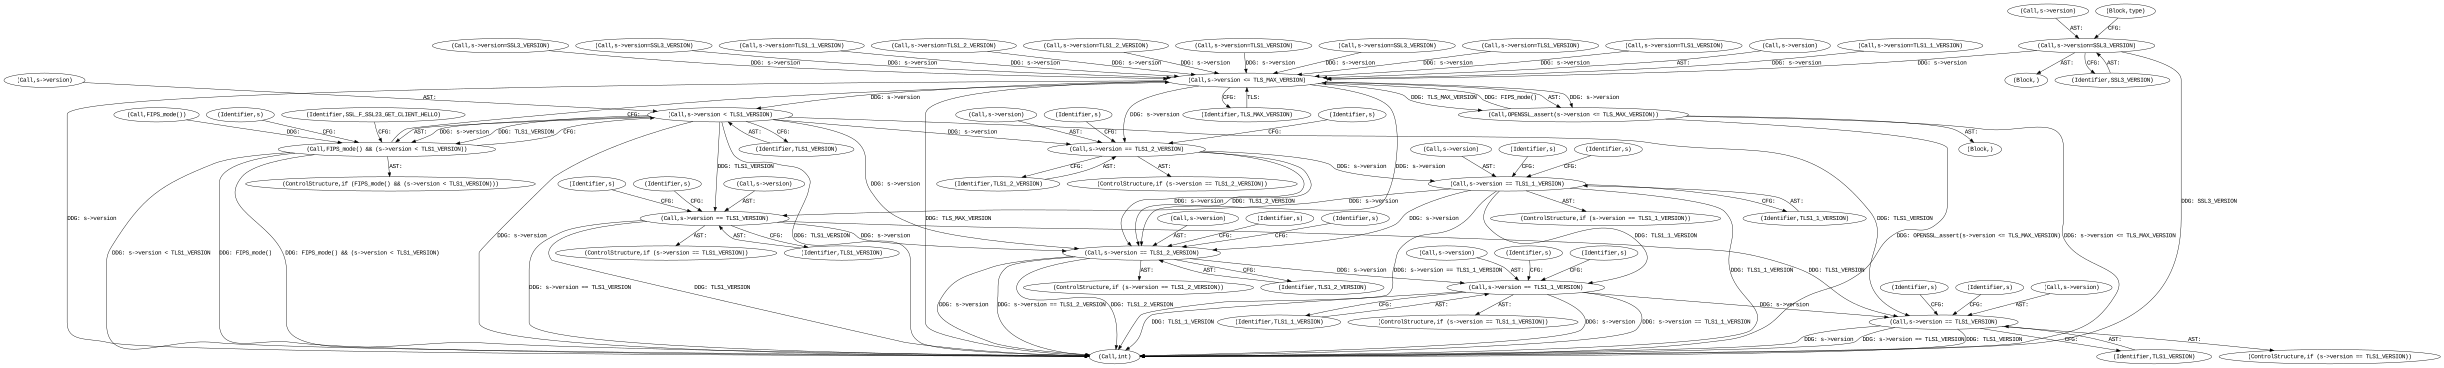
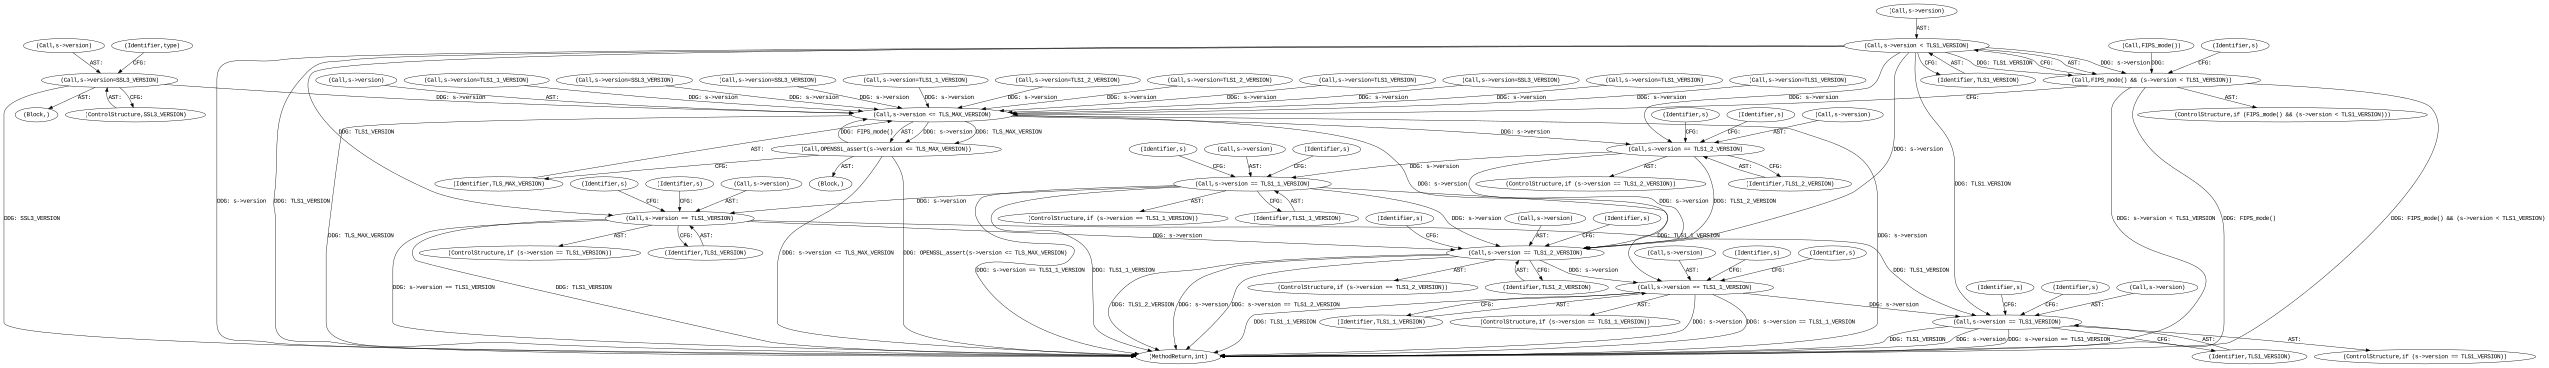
node "(Block,type)": label "(Block,type)" -> "(Identifier,type)"
node "(Identifier,SSL3_VERSION)": label "(Identifier,SSL3_VERSION)" -> "(ControlStructure,SSL3_VERSION)"
edge "(Call,s->version <= TLS_MAX_VERSION)" -> "(Call,s->version < TLS1_VERSION)": removed, label "DDG: s->version"
edge "(Call,s->version <= TLS_MAX_VERSION)" -> "(Identifier,TLS_MAX_VERSION)": now "(Call,OPENSSL_assert(s->version <= TLS_MAX_VERSION))" -> "(Identifier,TLS_MAX_VERSION)"
edge "(Identifier,TLS_MAX_VERSION)" -> "(Call,s->version <= TLS_MAX_VERSION)": label "TLS: " -> "AST: "
node "(Identifier,SSL_F_SSL23_GET_CLIENT_HELLO)": removed
node "(Call,int)": label "(Call,int)" -> "(MethodReturn,int)"
